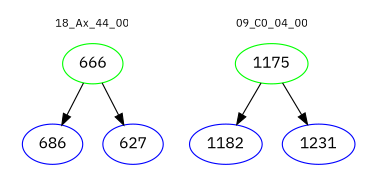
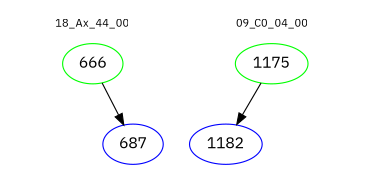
node "686": removed
node "627": label "627" -> "687"
node "1231": removed
